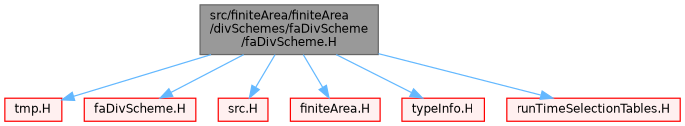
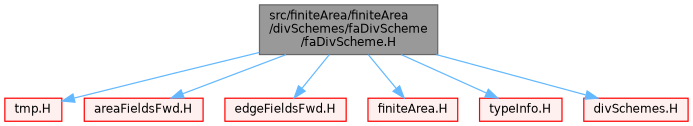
node "faDivScheme.H": label "faDivScheme.H" -> "areaFieldsFwd.H"
node "src.H": label "src.H" -> "edgeFieldsFwd.H"
node "runTimeSelectionTables.H": label "runTimeSelectionTables.H" -> "divSchemes.H"
